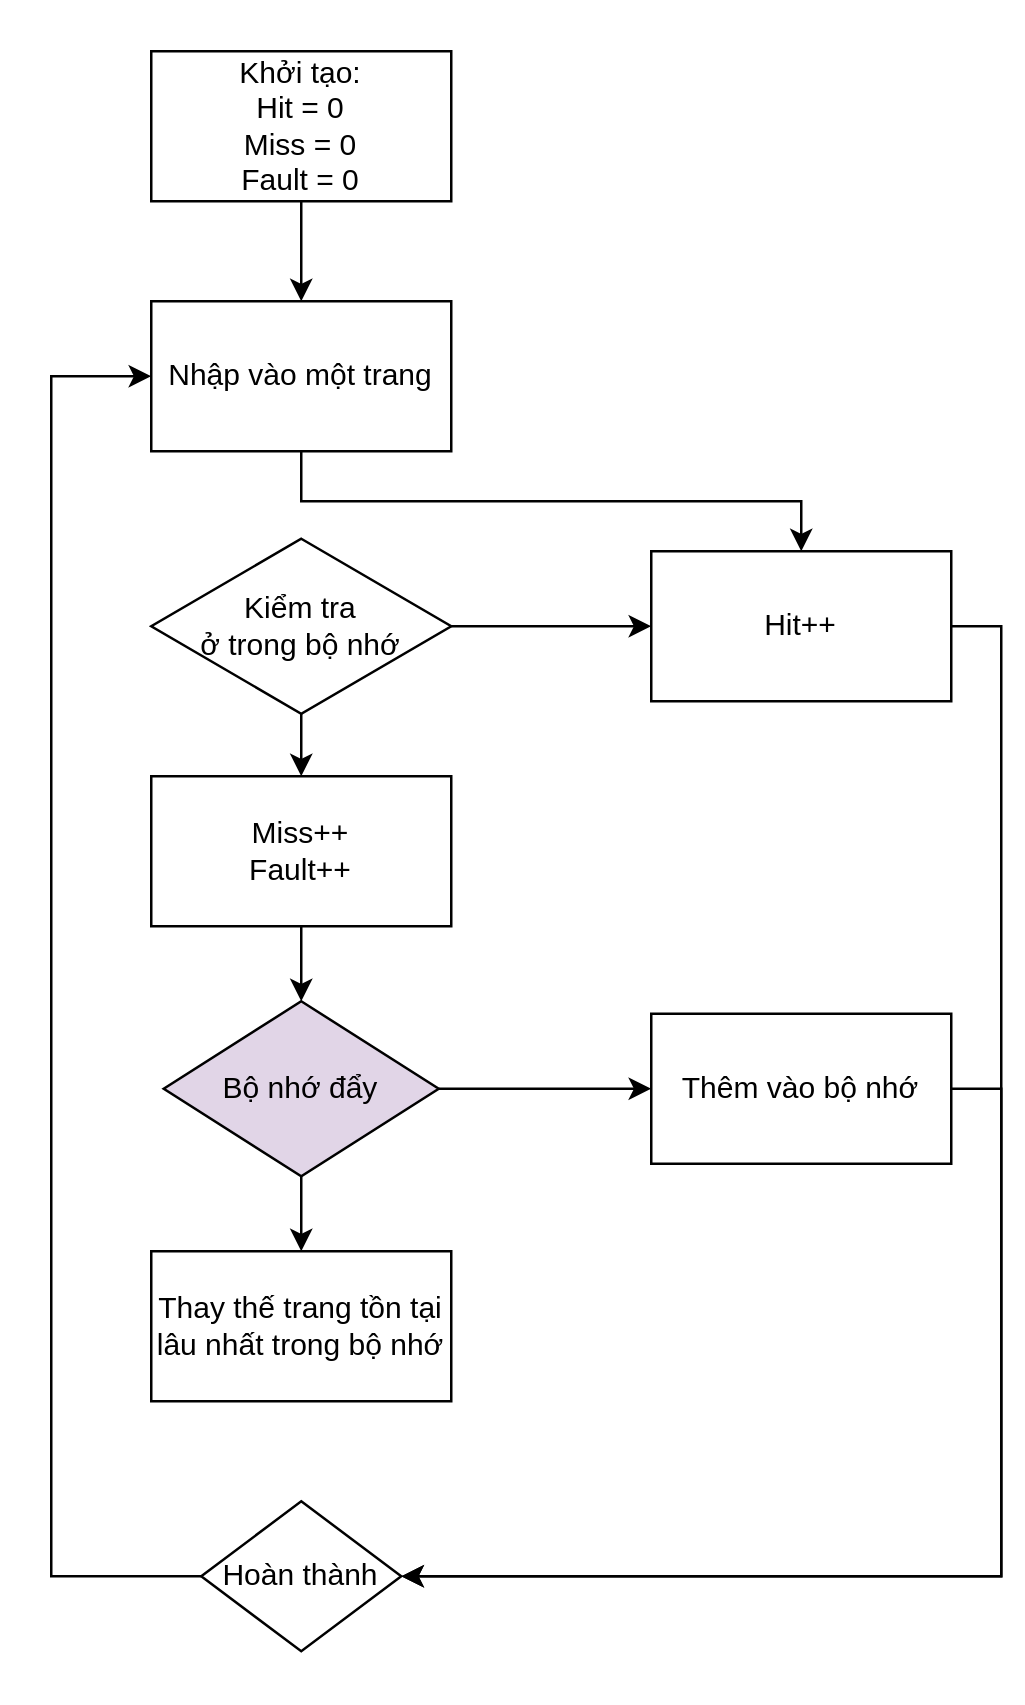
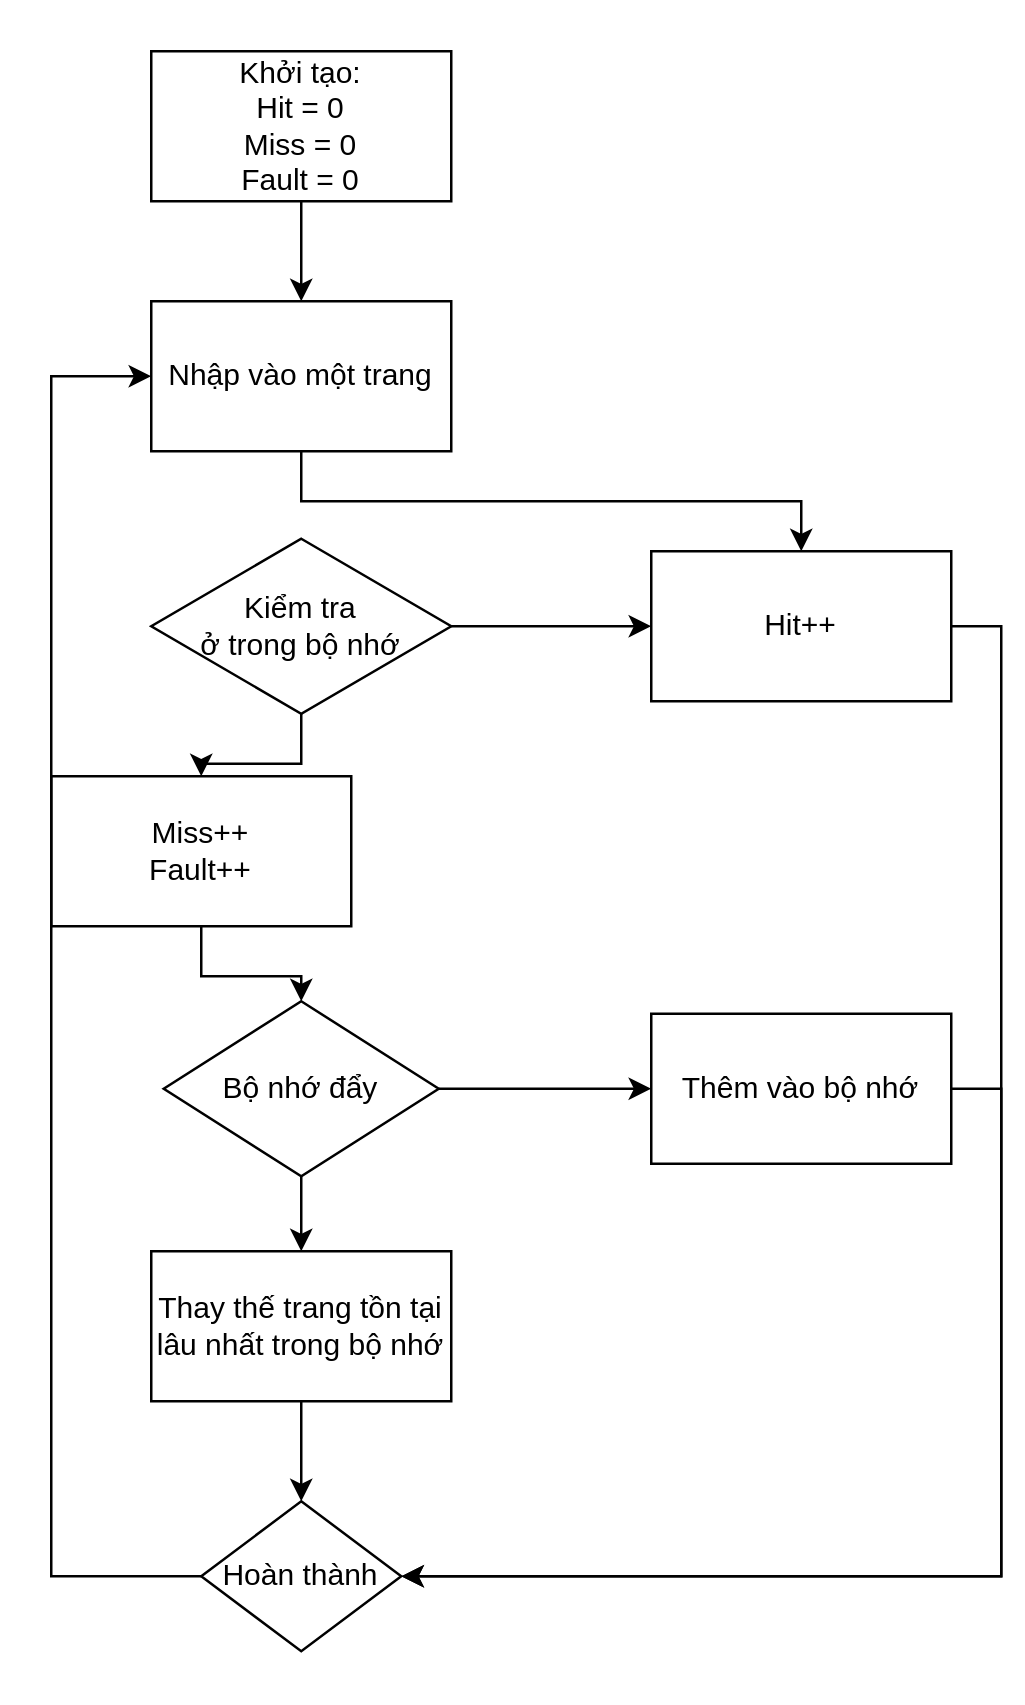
node "Miss++ Fault++": moved (301, 851) -> (201, 851)
node "Bộ nhớ đẩy": fillcolor #e1d5e7 -> #ffffff
edge "Thay thế trang tồn tại lâu nhất trong bộ nhớ" -> "Hoàn thành": added
